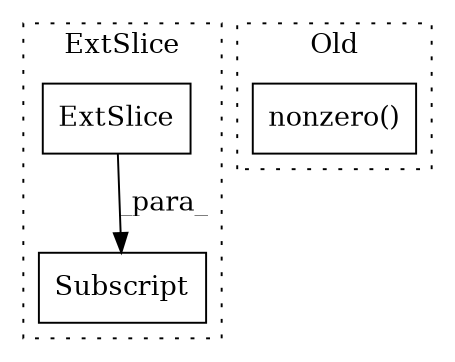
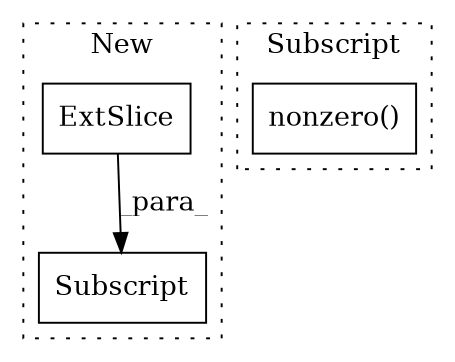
cluster "ExtSlice": label "ExtSlice" -> "New"
cluster "Old": label "Old" -> "Subscript"
